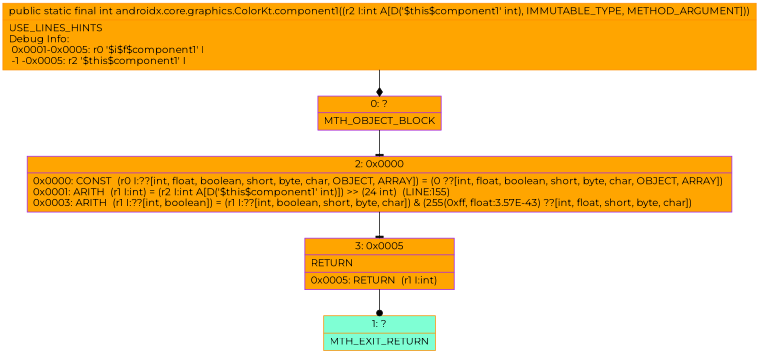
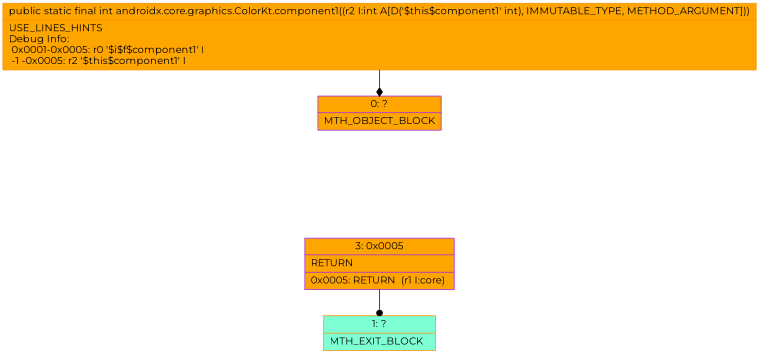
node "2: 0x0000": removed
node "3: 0x0005": text "0x0005: RETURN  (r1 I:int)" -> "0x0005: RETURN  (r1 I:core)"
node "1: ?": text "MTH_EXIT_RETURN" -> "MTH_EXIT_BLOCK"
